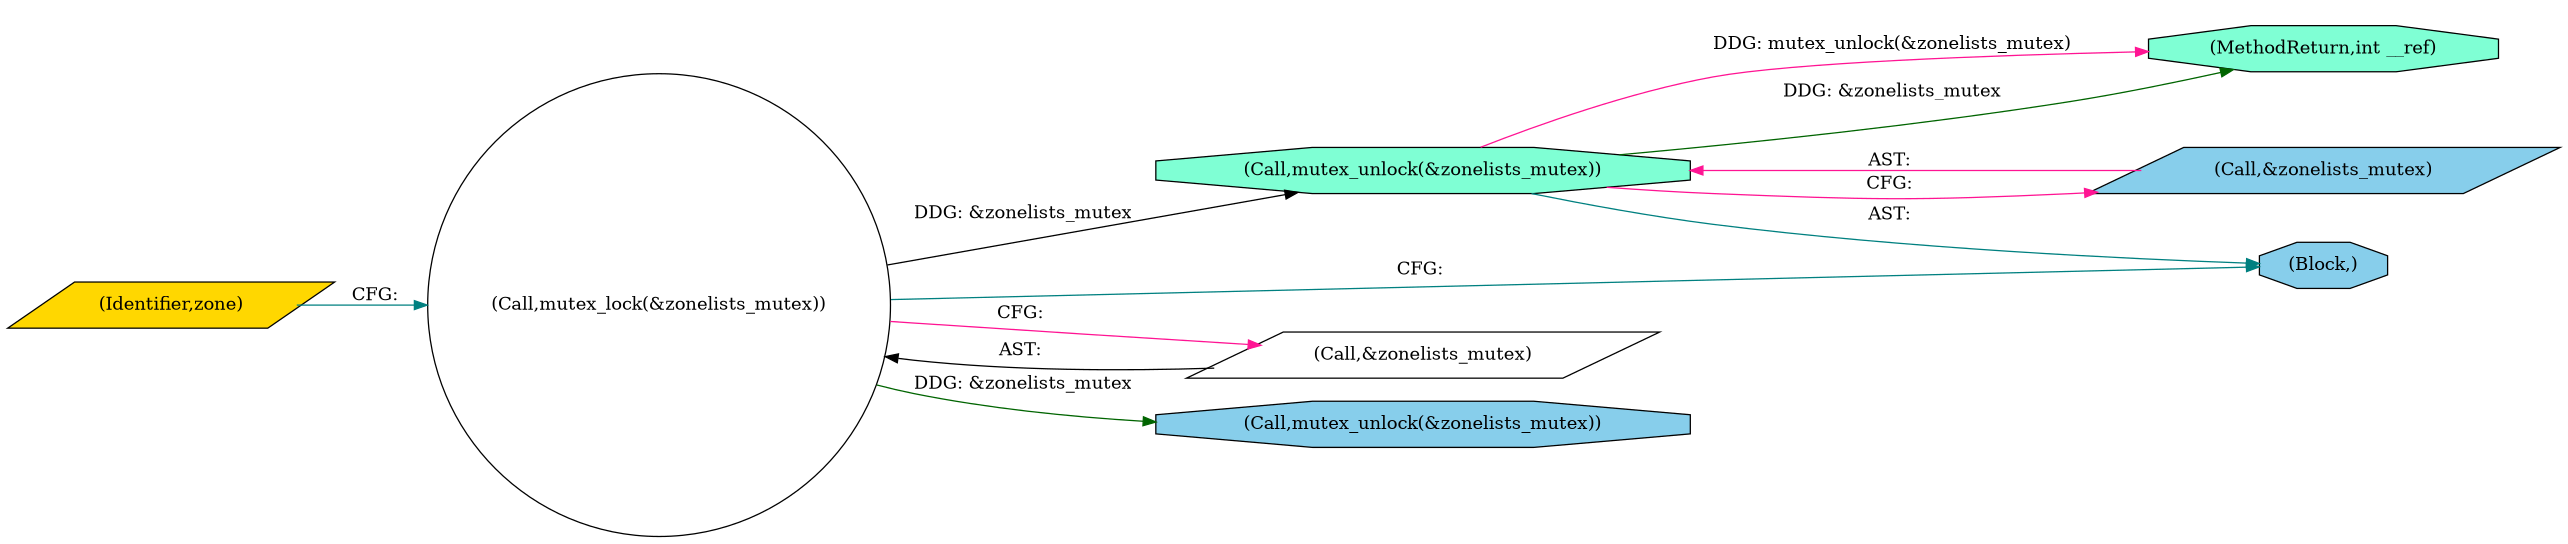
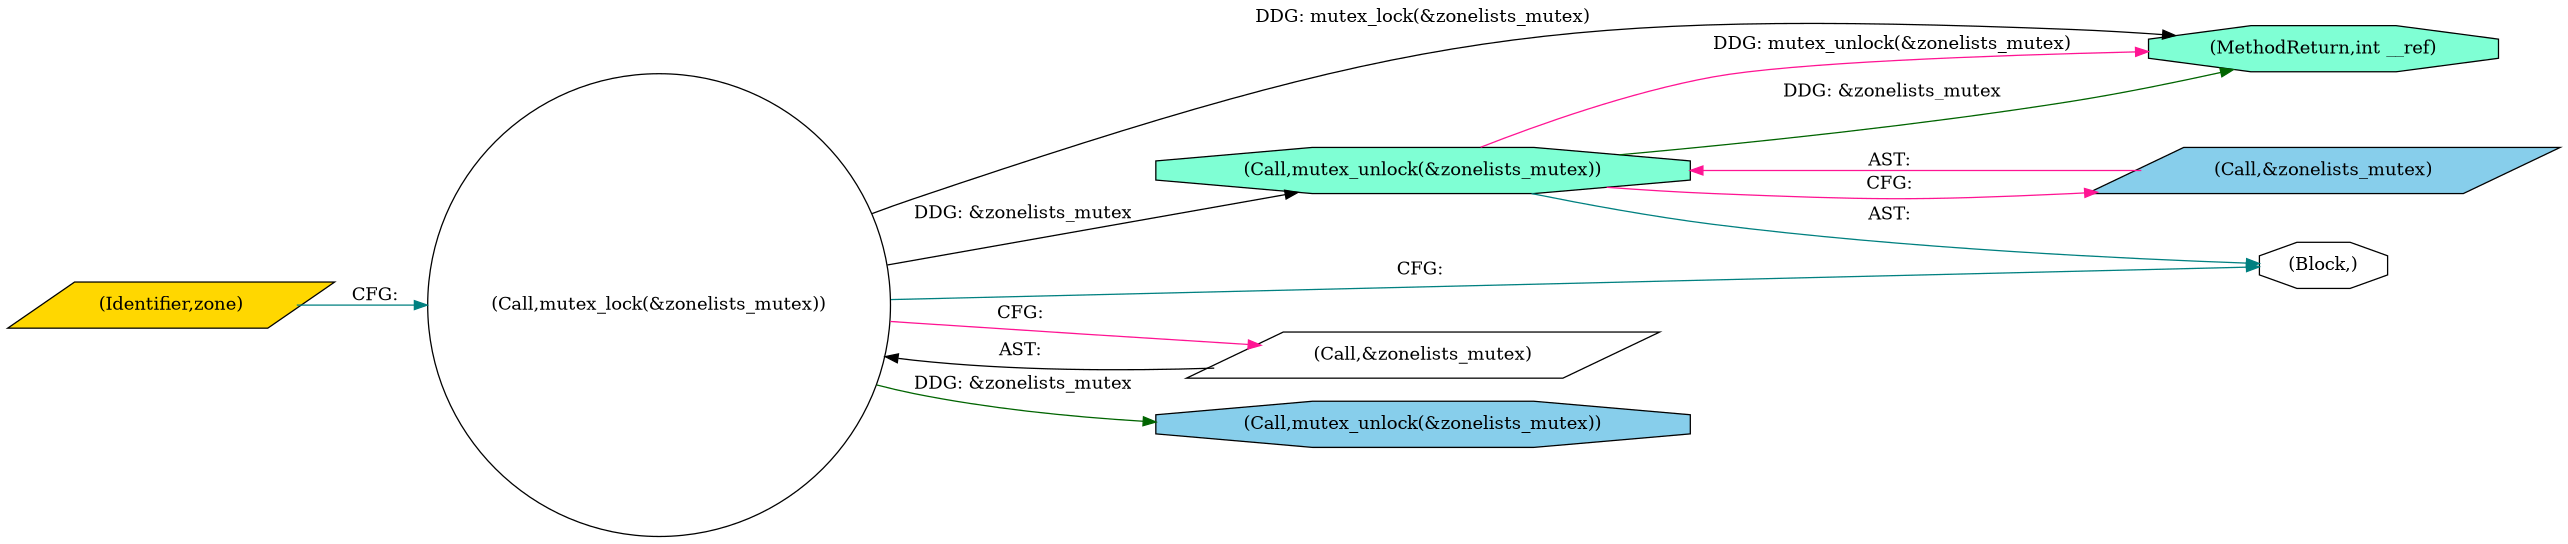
edge "(Call,mutex_lock(&zonelists_mutex))" -> "(MethodReturn,int __ref)": added, label "DDG: mutex_lock(&zonelists_mutex)"
node "(Block,)": fillcolor skyblue -> white
